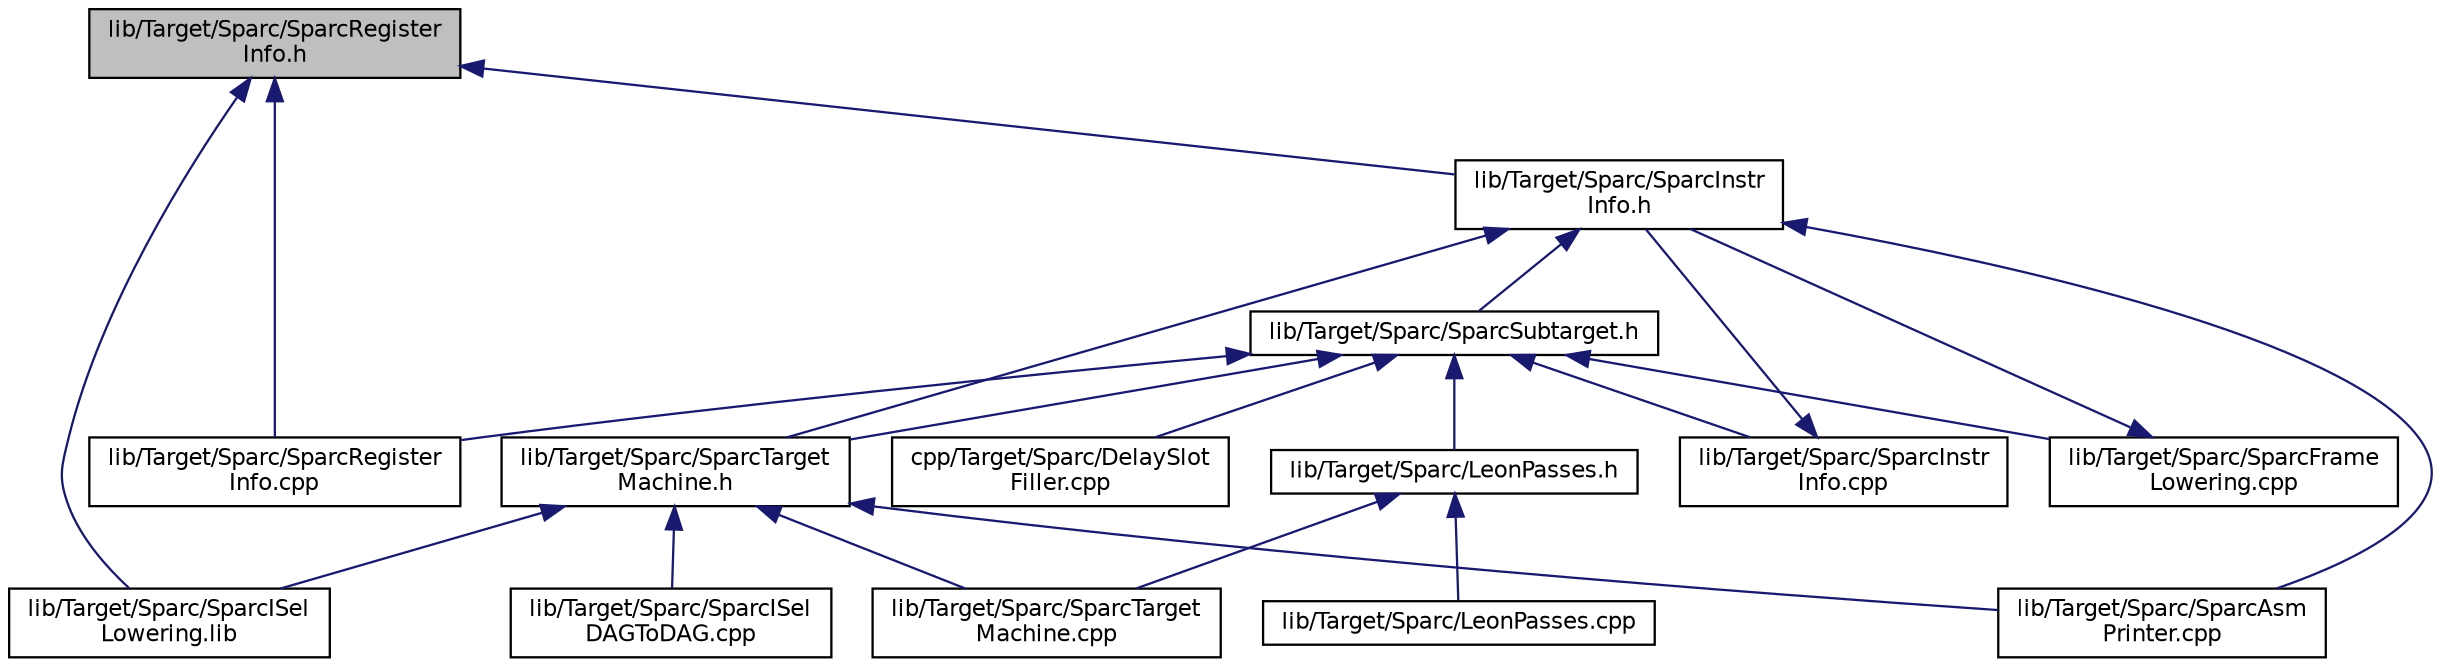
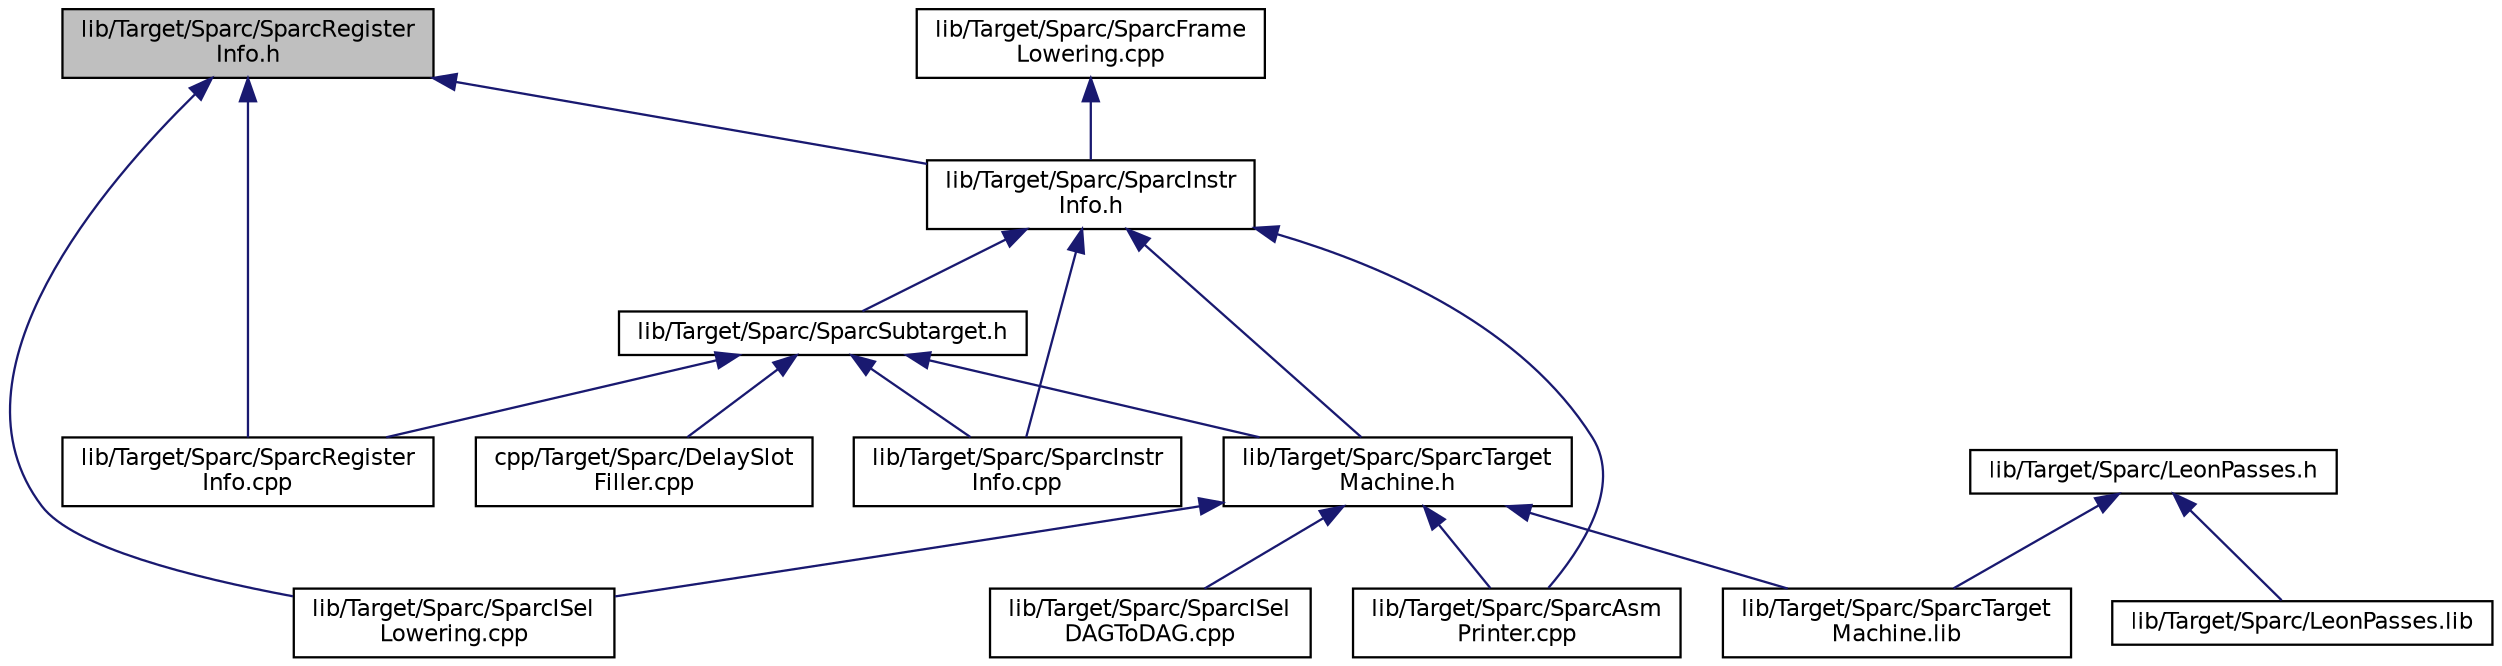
edge "lib/Target/Sparc/SparcInstr Info.h" -> "lib/Target/Sparc/SparcInstr Info.cpp": reversed
edge "lib/Target/Sparc/SparcFrame Lowering.cpp" -> "lib/Target/Sparc/SparcSubtarget.h": removed
edge "lib/Target/Sparc/LeonPasses.h" -> "lib/Target/Sparc/SparcSubtarget.h": removed
node "lib/Target/Sparc/SparcISel Lowering.lib": label "lib/Target/Sparc/SparcISel Lowering.lib" -> "lib/Target/Sparc/SparcISel Lowering.cpp"
node "lib/Target/Sparc/SparcTarget Machine.cpp": label "lib/Target/Sparc/SparcTarget Machine.cpp" -> "lib/Target/Sparc/SparcTarget Machine.lib"
node "lib/Target/Sparc/LeonPasses.cpp": label "lib/Target/Sparc/LeonPasses.cpp" -> "lib/Target/Sparc/LeonPasses.lib"
